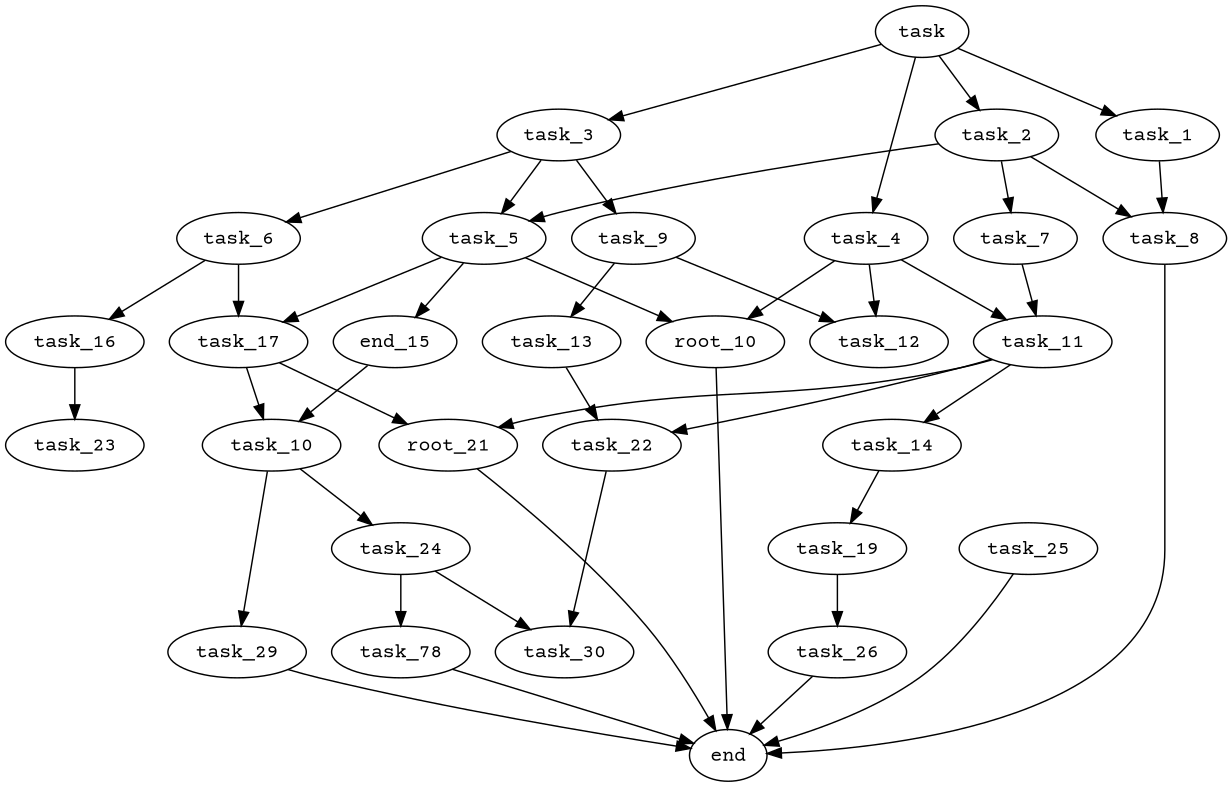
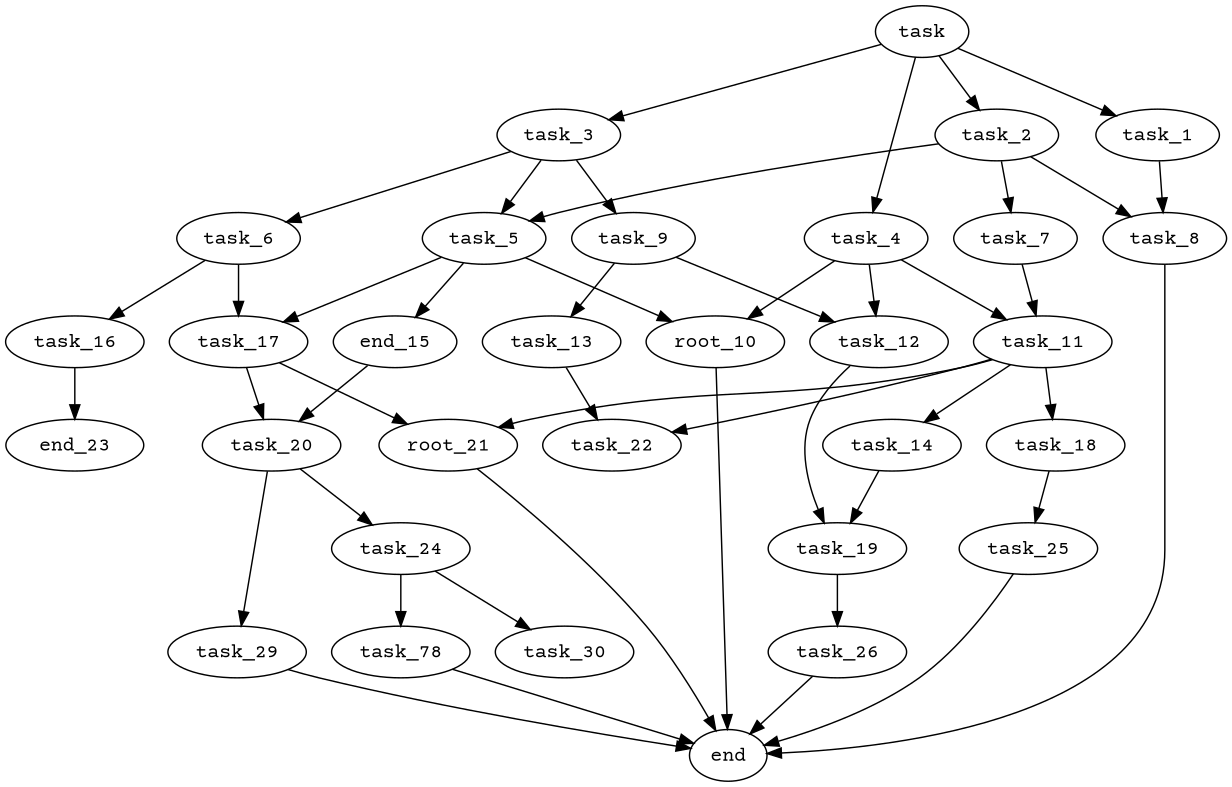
edge "task_12" -> "task_19": added
node "task_23": label "task_23" -> "end_23"
node "task_10": label "task_10" -> "task_20"
node "task_18": added
edge "task_22" -> "task_30": removed
